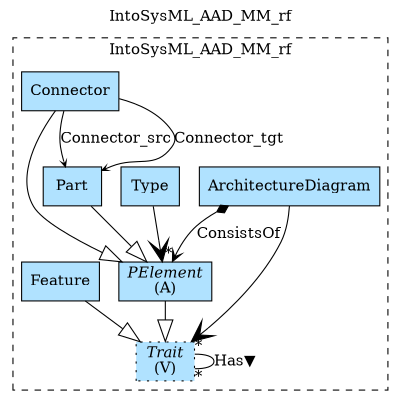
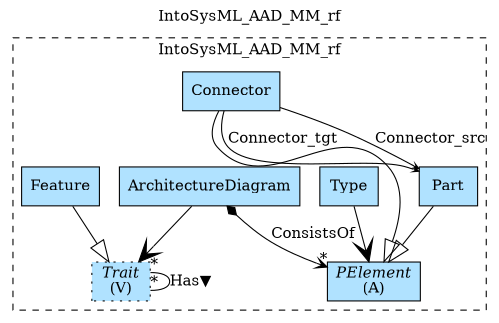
edge "PElement" -> "Trait": removed
